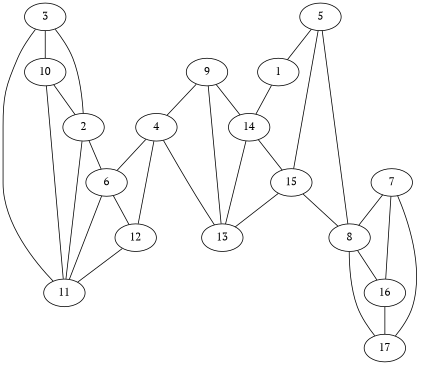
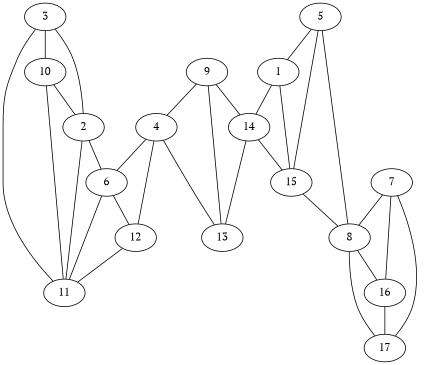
edge "15" -- "13": now "15" -- "1"
